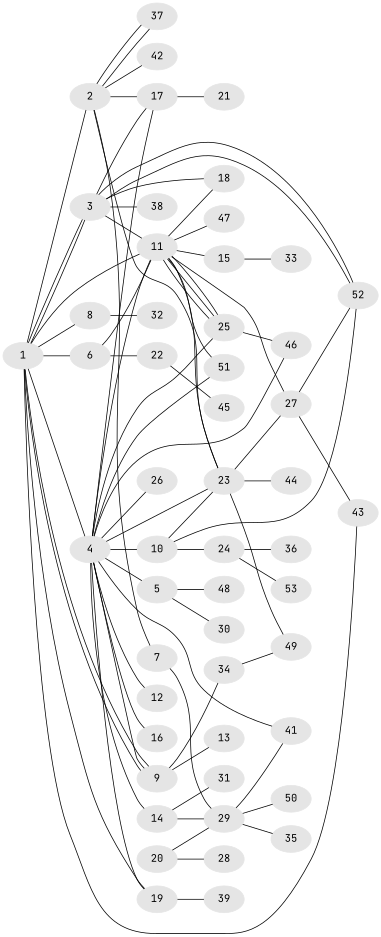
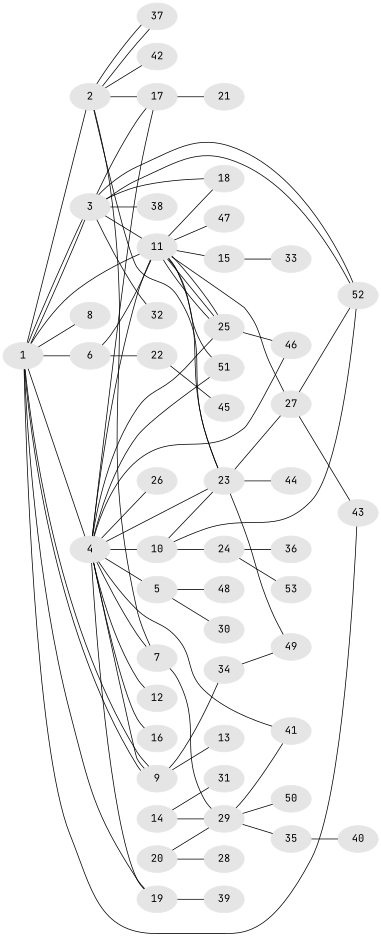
edge "8" -- "32": now "3" -- "32"
edge "4" -- "14": now "4" -- "7"
node "40": added
